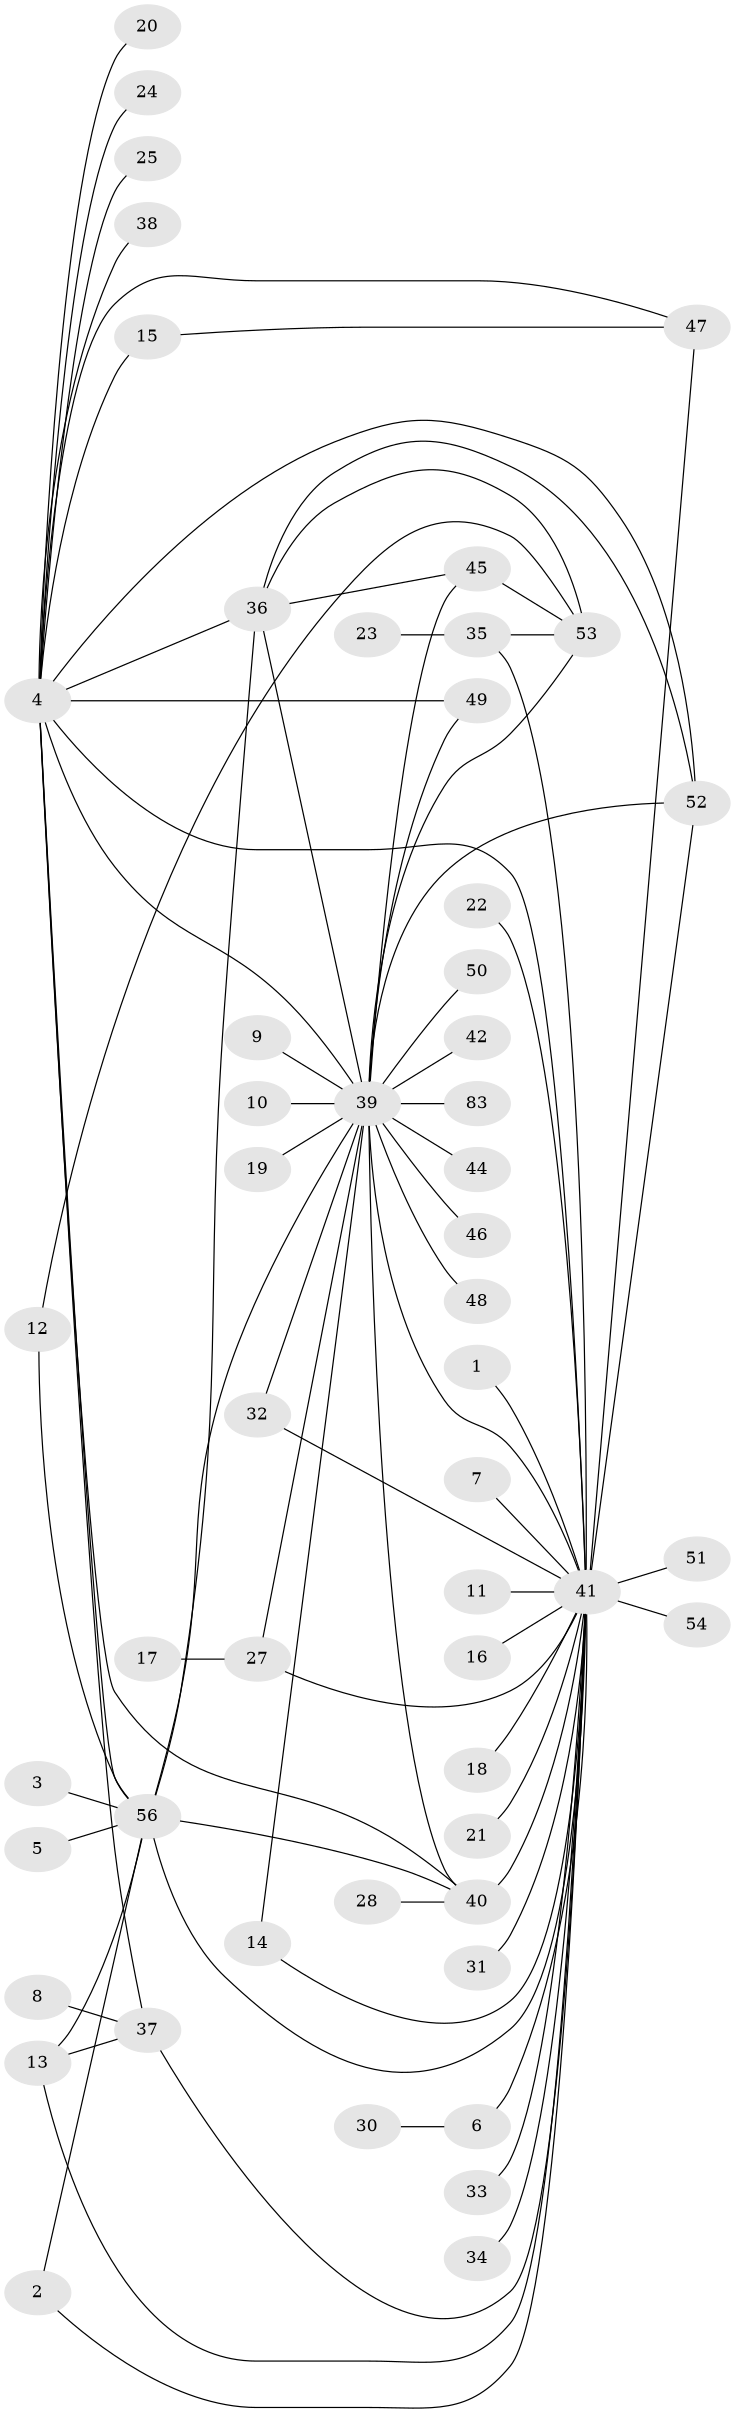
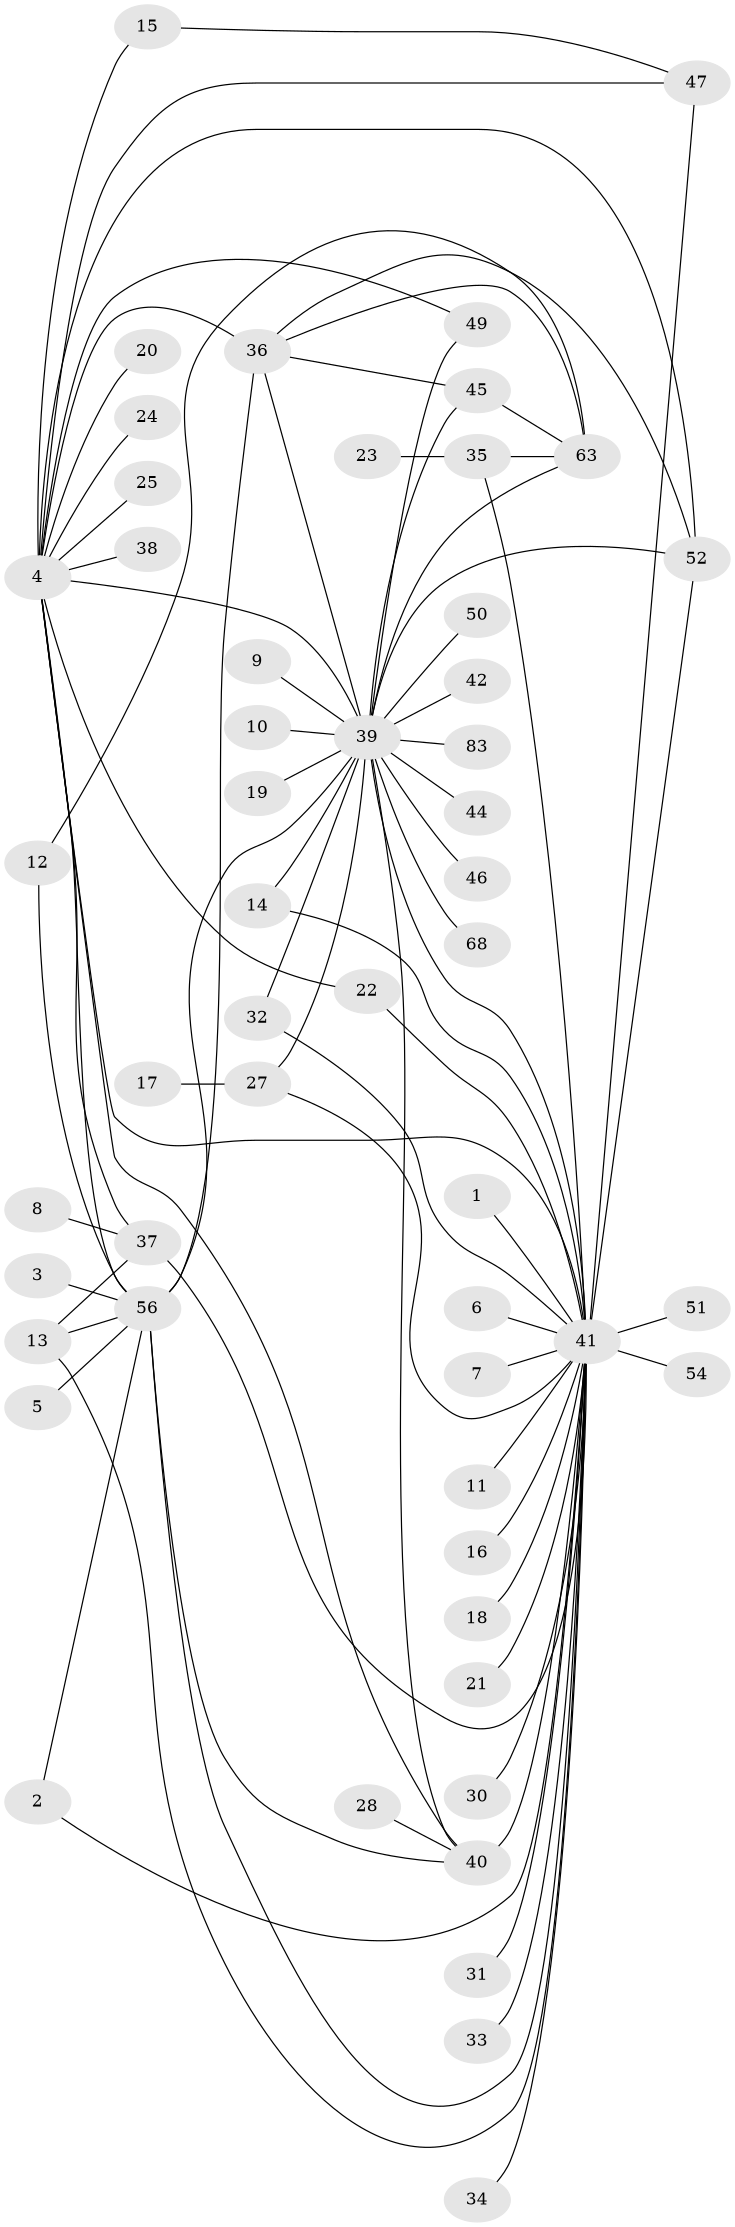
node "53": label "53" -> "63"
edge "4" -- "22": added
node "48": label "48" -> "68"
edge "30" -- "6": now "30" -- "41"
